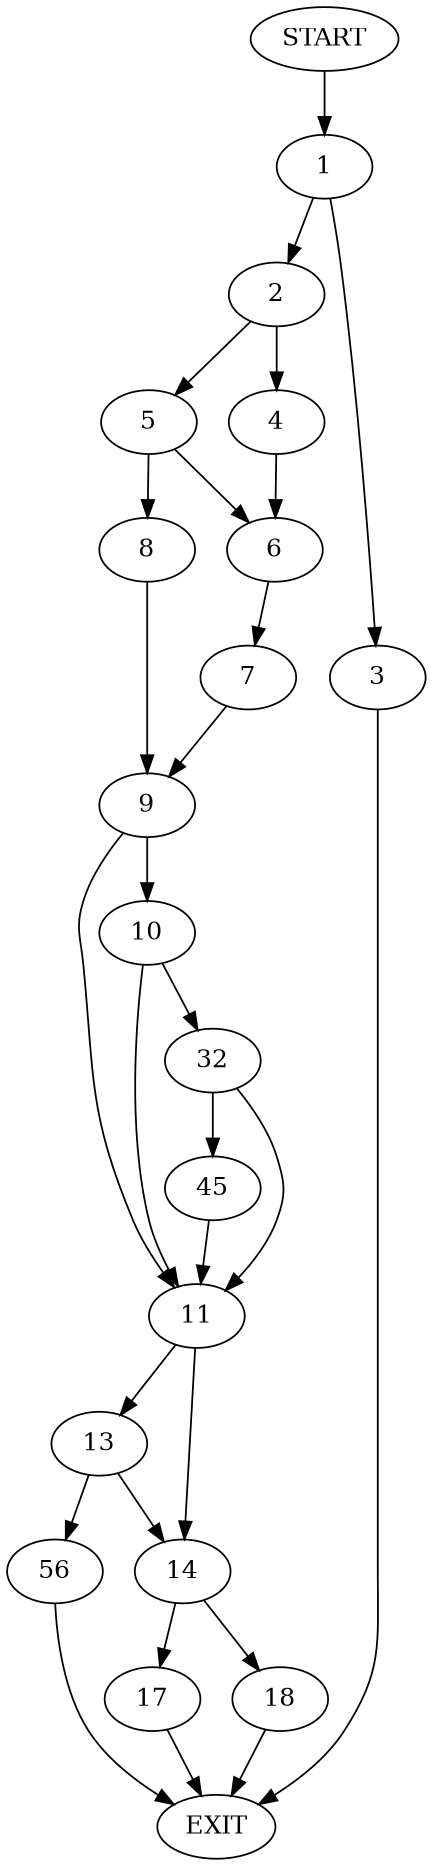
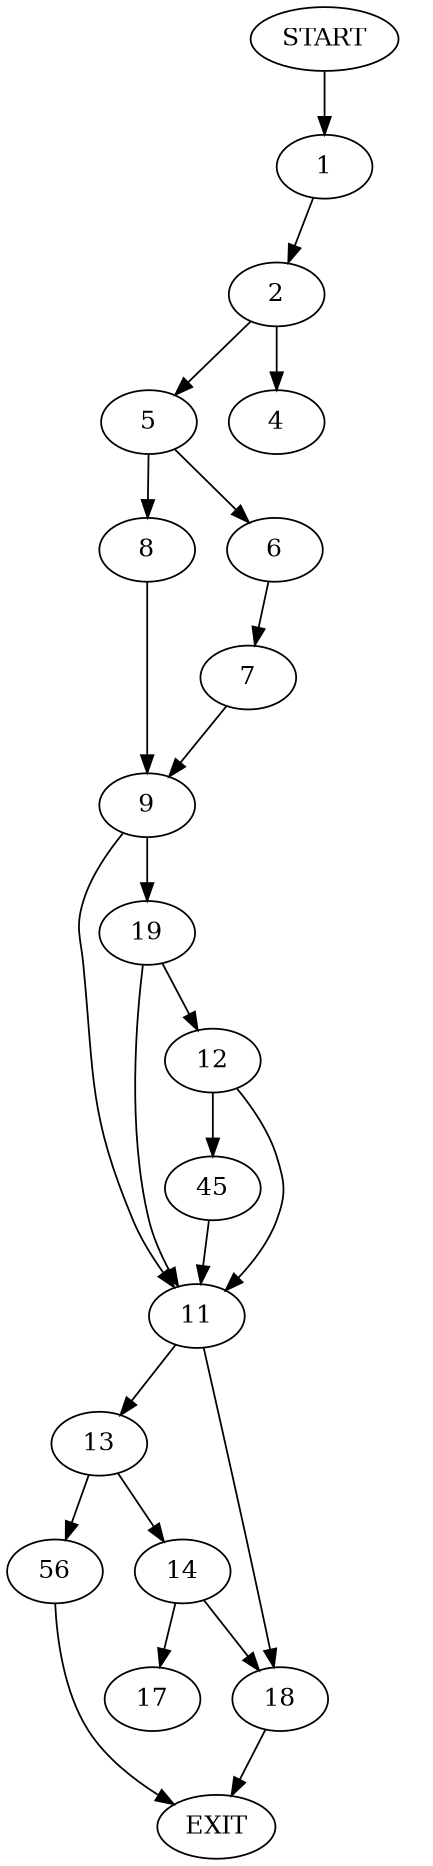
edge "4" -> "6": removed
node "3": removed
node "10": label "10" -> "19"
node "32": label "32" -> "12"
edge "11" -> "14": now "11" -> "18"
edge "17" -> "EXIT": removed
